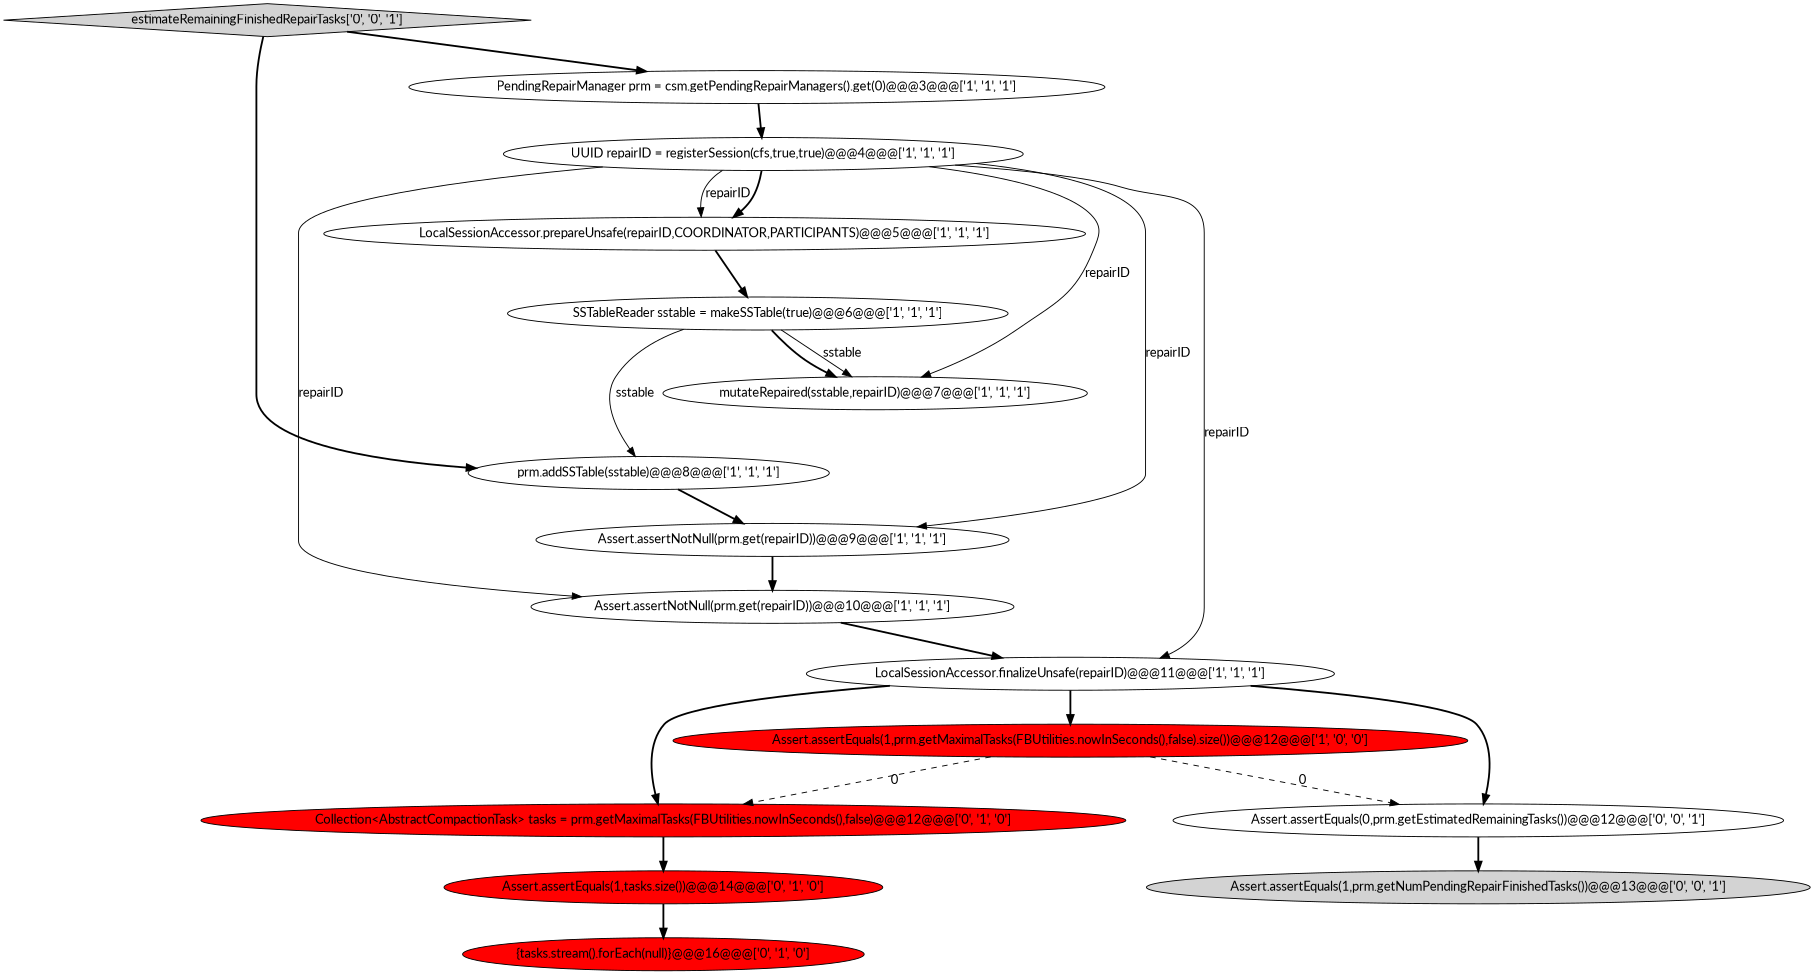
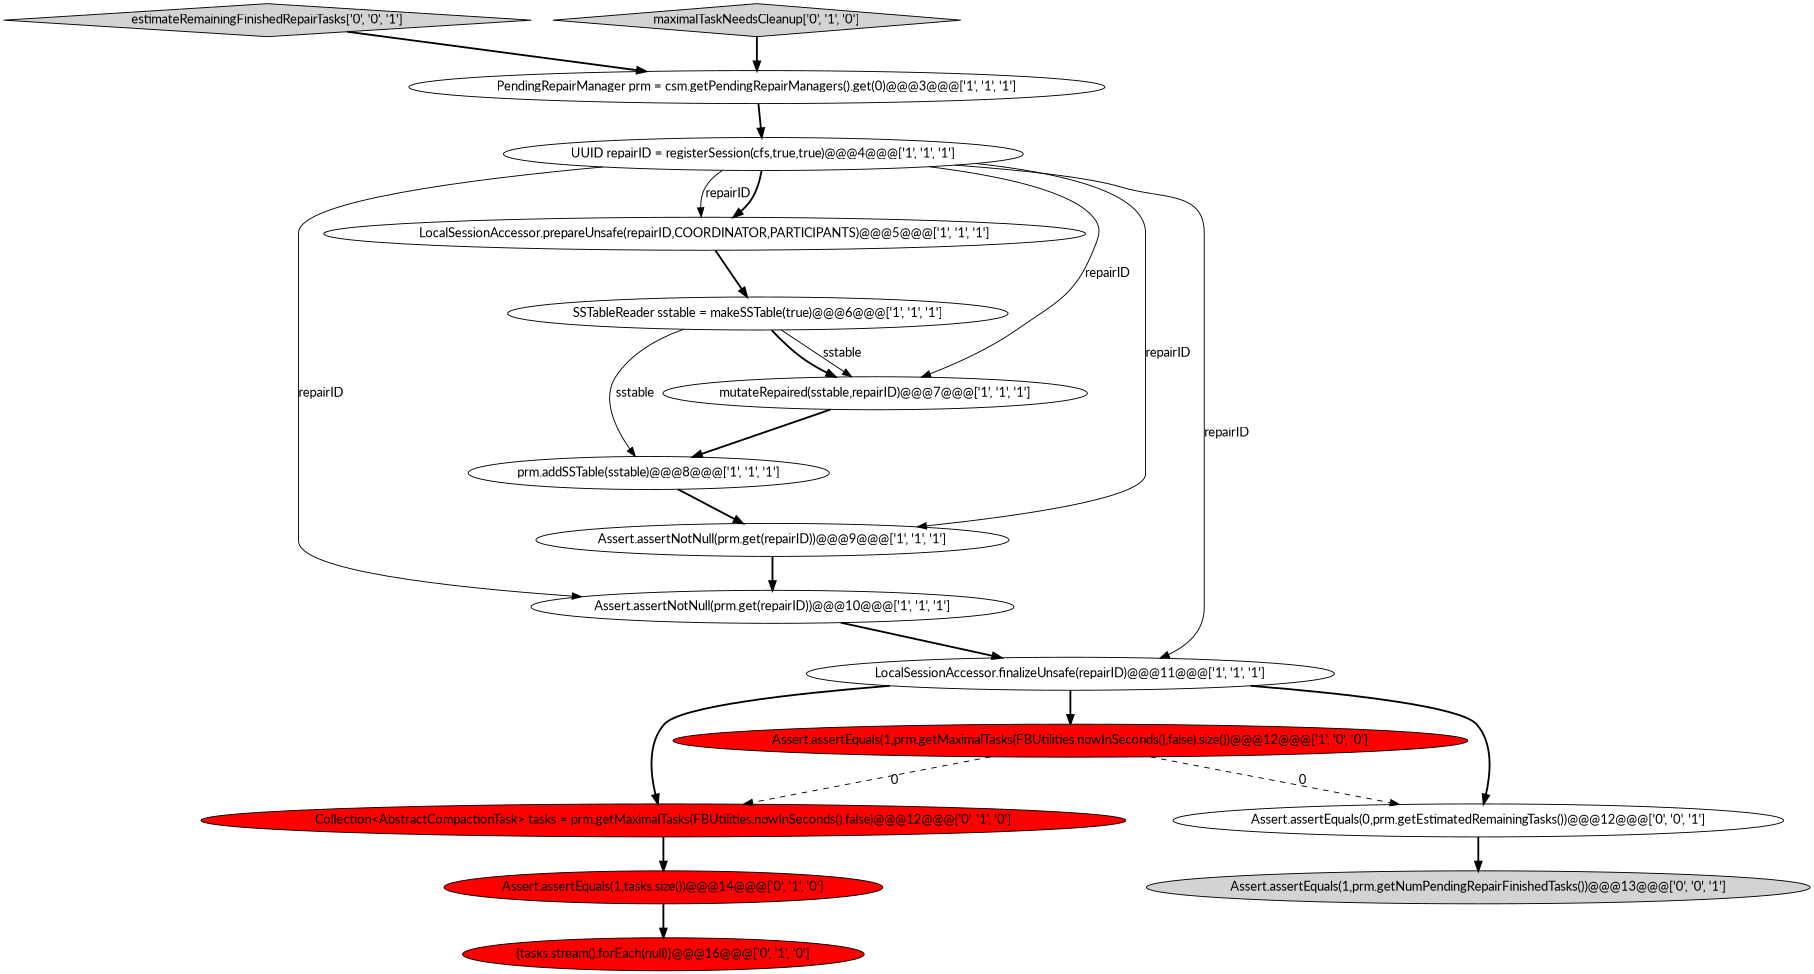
node "maximalTaskNeedsCleanup['0', '1', '0']": added
edge "estimateRemainingFinishedRepairTasks['0', '0', '1']" -> "prm.addSSTable(sstable)@@@8@@@['1', '1', '1']": now "mutateRepaired(sstable,repairID)@@@7@@@['1', '1', '1']" -> "prm.addSSTable(sstable)@@@8@@@['1', '1', '1']"
